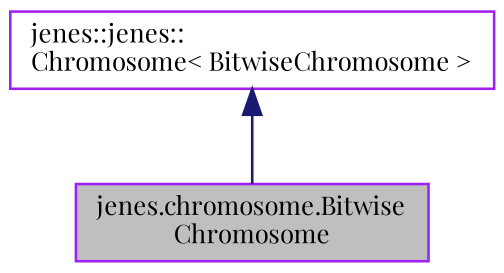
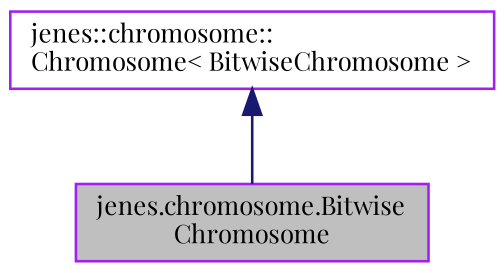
node "jenes::jenes:: Chromosome< BitwiseChromosome >": label "jenes::jenes:: Chromosome< BitwiseChromosome >" -> "jenes::chromosome:: Chromosome< BitwiseChromosome >"
